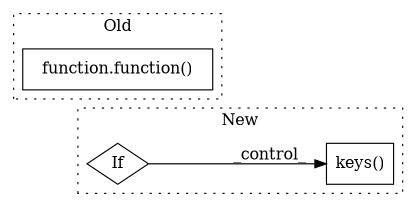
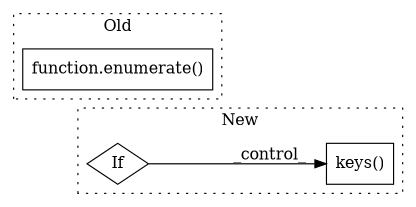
node "function.function()": label "function.function()" -> "function.enumerate()"
